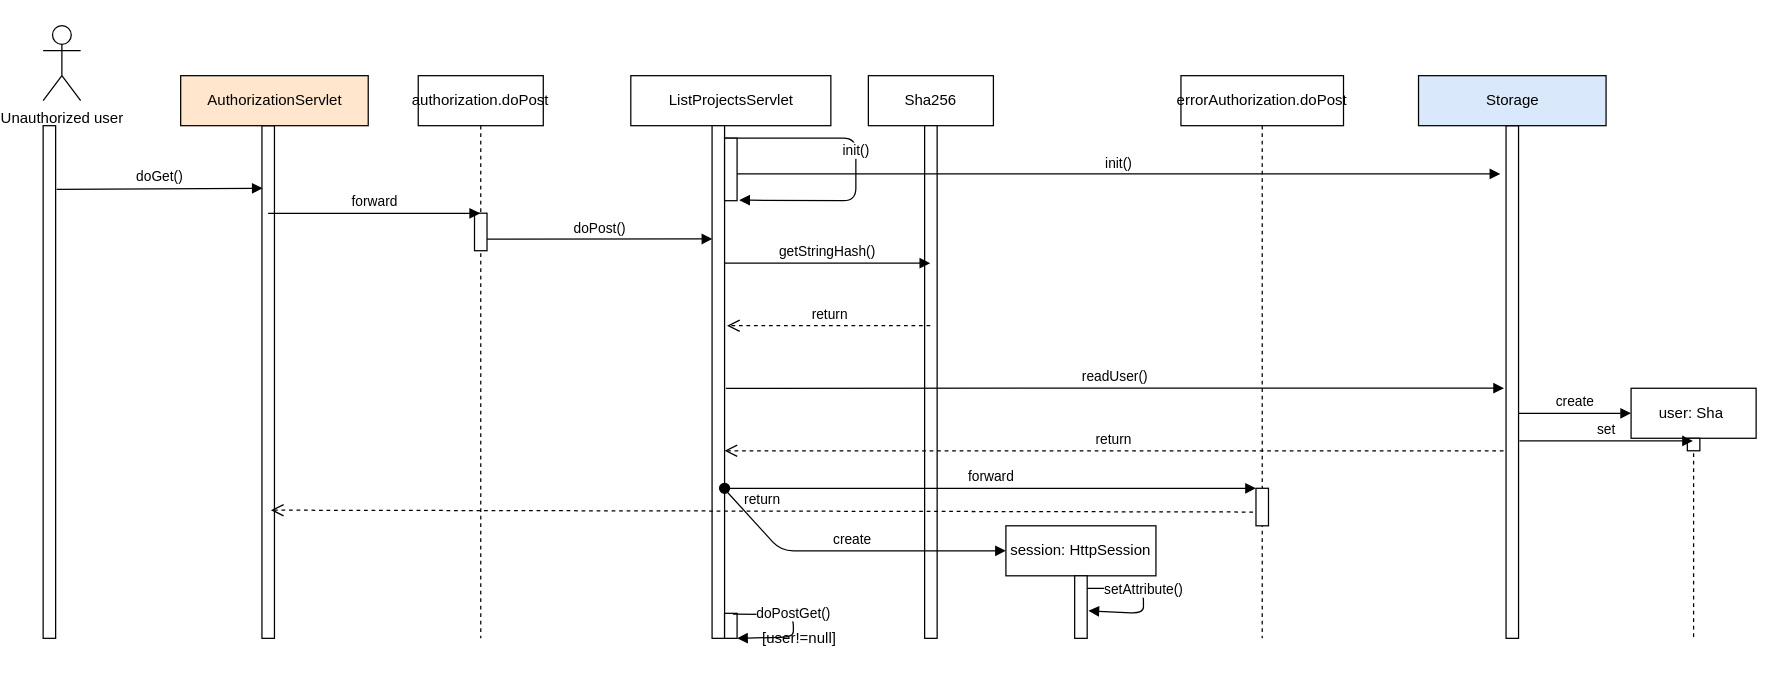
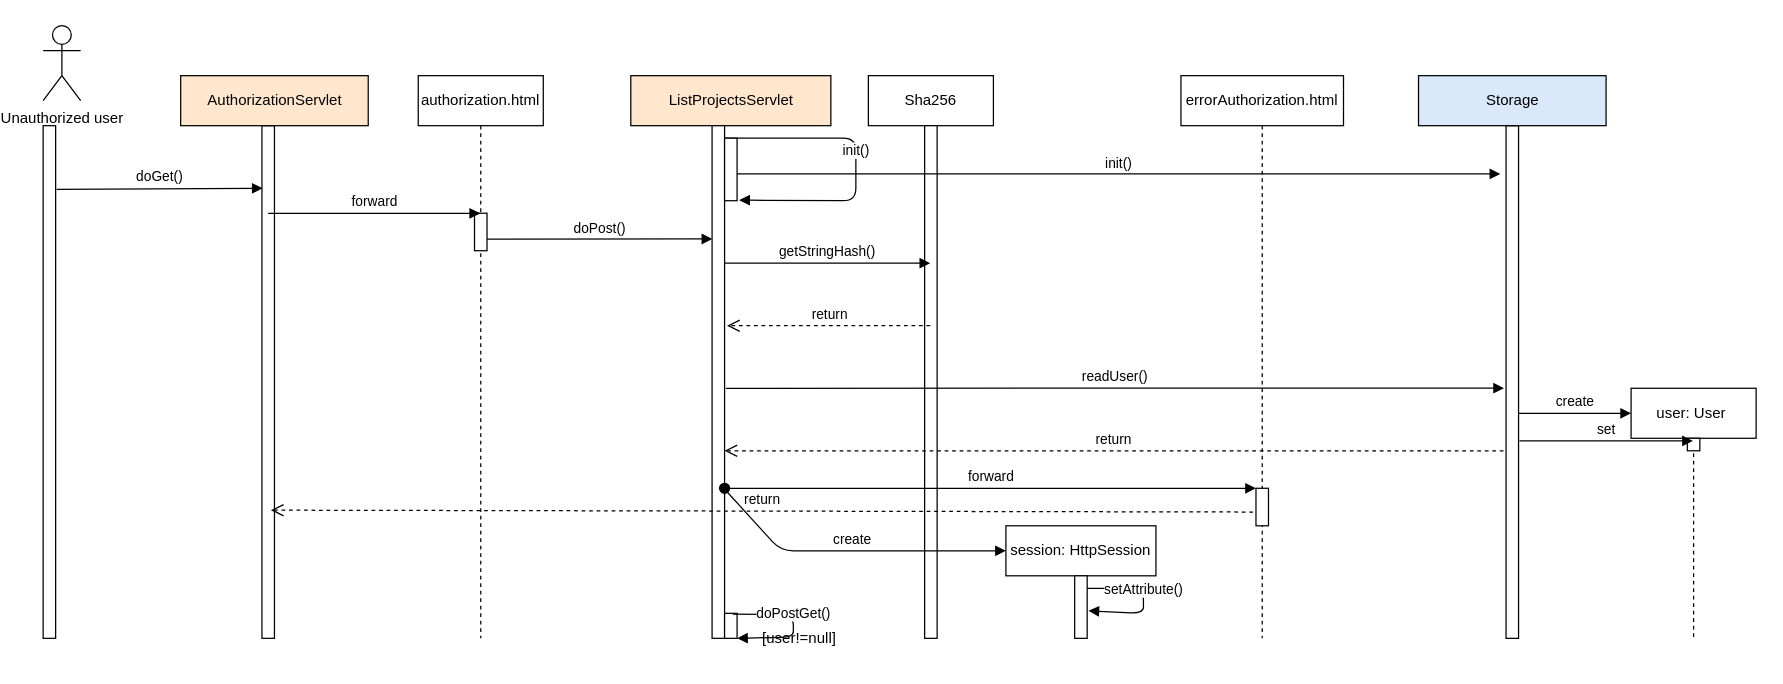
node "authorization.doPost": label "authorization.doPost" -> "authorization.html"
node "ListProjectsServlet": fillcolor #ffffff -> #ffe6cc
node "errorAuthorization.doPost": label "errorAuthorization.doPost" -> "errorAuthorization.html"
node "user: Sha": label "user: Sha" -> "user: User"
